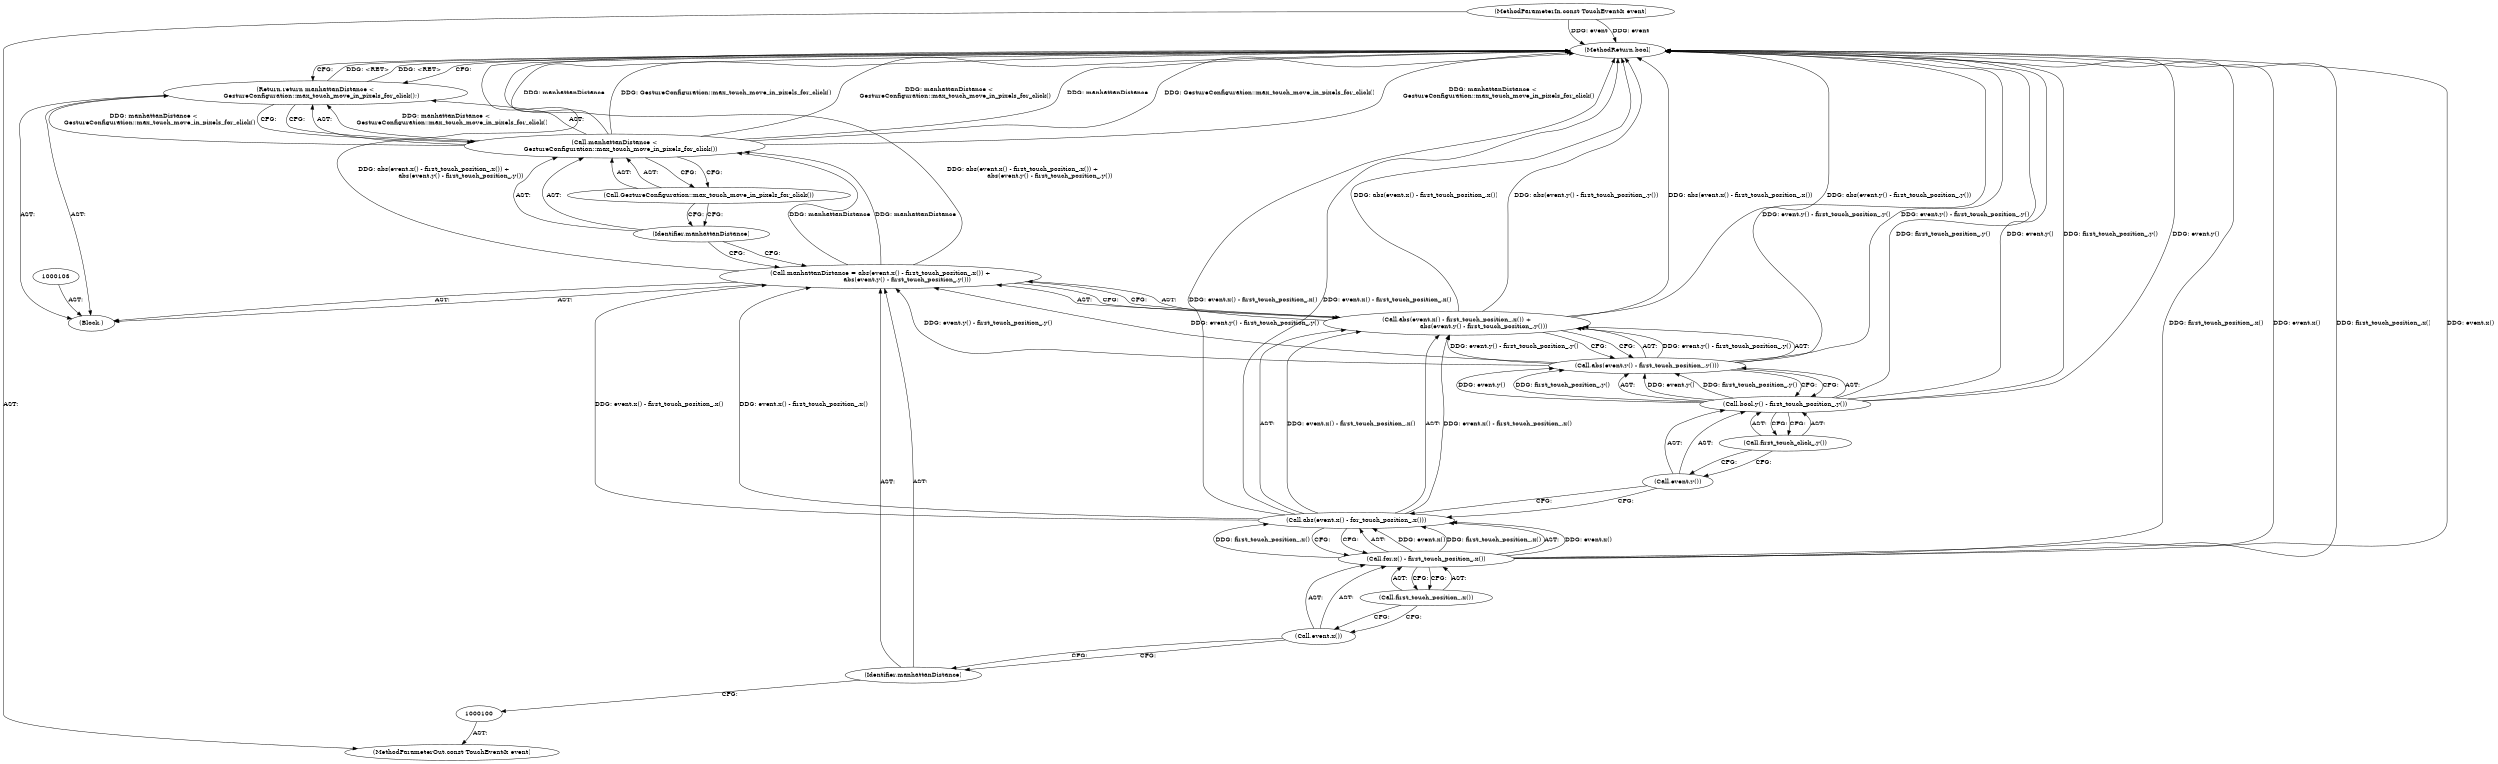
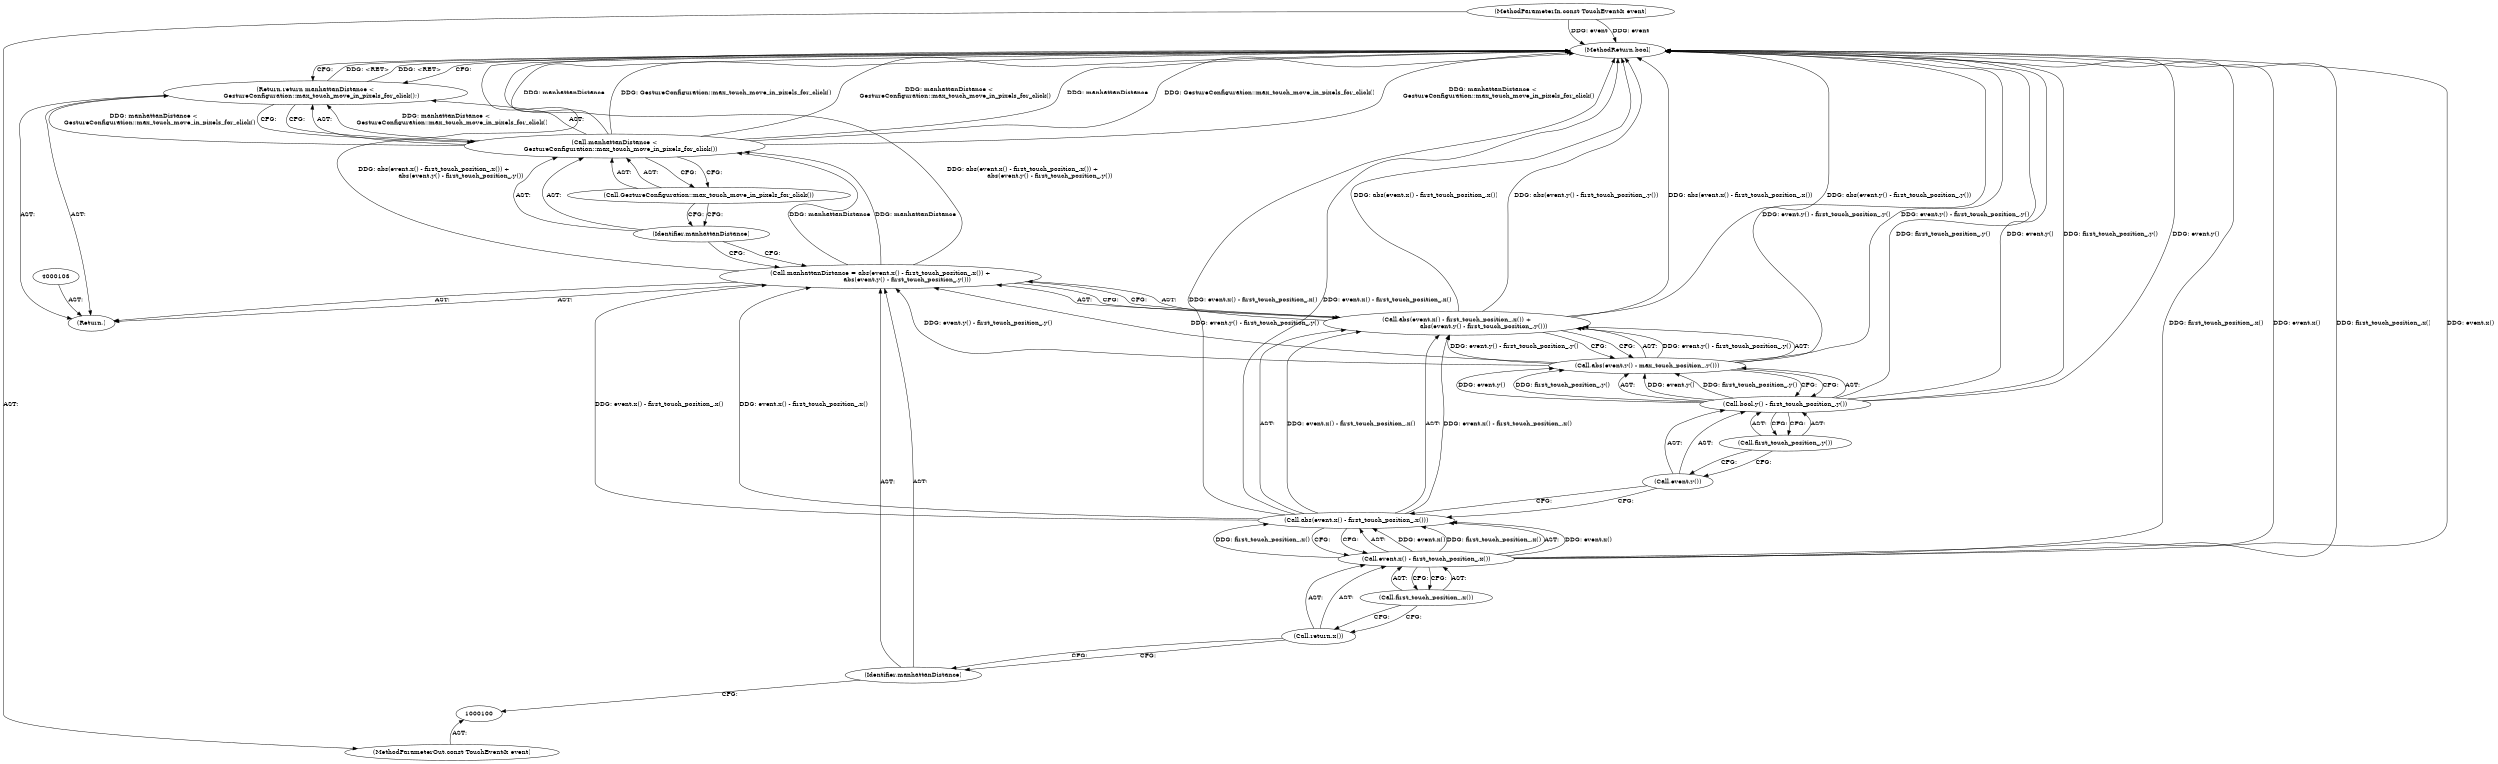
node "1000103": label "1000103" -> "4000103"
node "(Block,)": label "(Block,)" -> "(Return,)"
node "(Call,abs(event.y() - first_touch_position_.y()))": label "(Call,abs(event.y() - first_touch_position_.y()))" -> "(Call,abs(event.y() - max_touch_position_.y()))"
node "(Call,first_touch_click_.y())": label "(Call,first_touch_click_.y())" -> "(Call,first_touch_position_.y())"
node "(Call,abs(event.x() - for_touch_position_.x()))": label "(Call,abs(event.x() - for_touch_position_.x()))" -> "(Call,abs(event.x() - first_touch_position_.x()))"
node "(Call,for.x() - first_touch_position_.x())": label "(Call,for.x() - first_touch_position_.x())" -> "(Call,event.x() - first_touch_position_.x())"
node "(Call,event.x())": label "(Call,event.x())" -> "(Call,return.x())"
edge "1000100" -> "(MethodParameterOut,const TouchEvent& event)": reversed
